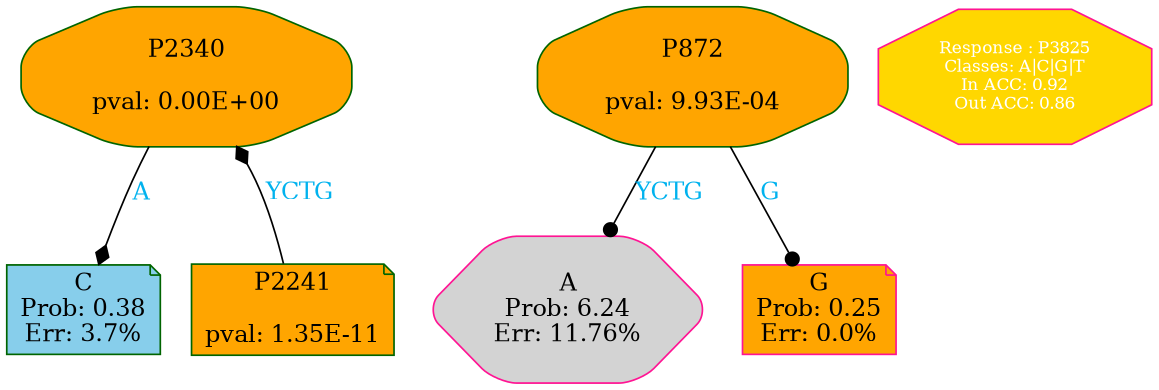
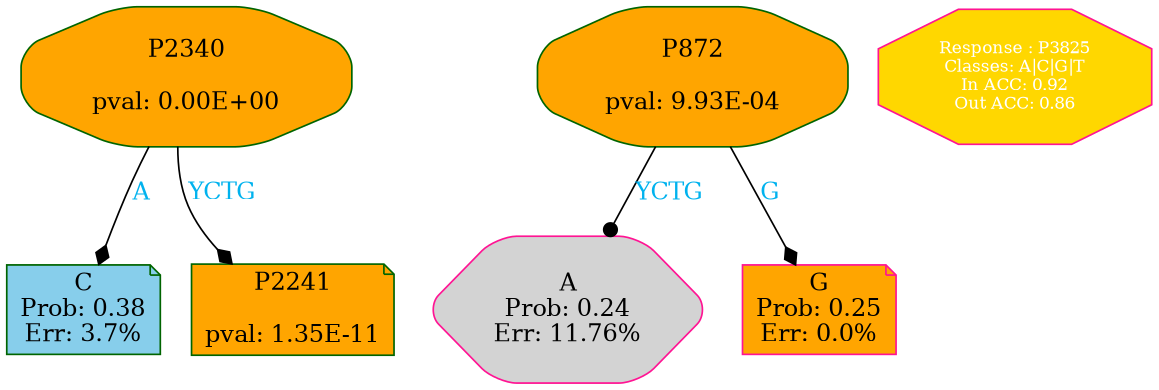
edge "P872 pval: 9.93E-04" -> "G Prob: 0.25 Err: 0.0%": arrowhead dot -> diamond
edge "P2241 pval: 1.35E-11" -> "P2340 pval: 0.00E+00": reversed
node "A Prob: 6.24 Err: 11.76%": label "A Prob: 6.24 Err: 11.76%" -> "A Prob: 0.24 Err: 11.76%"
